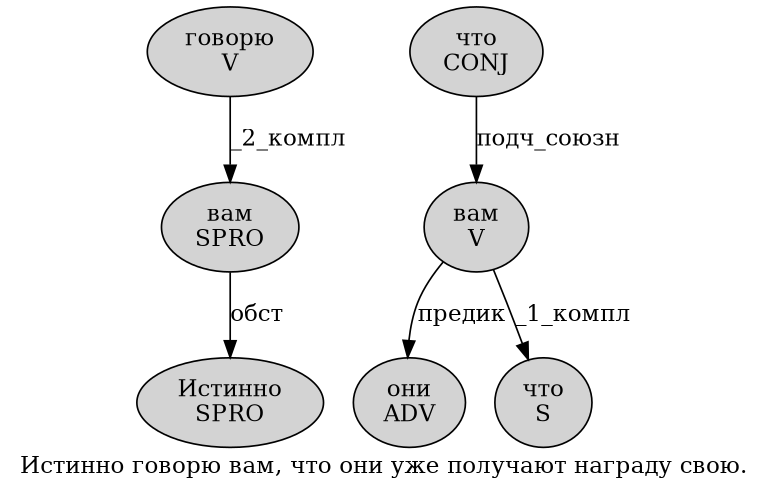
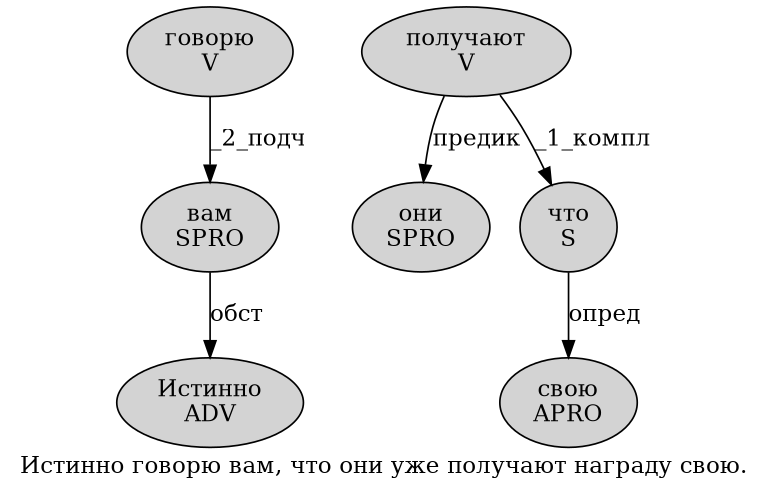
node "что CONJ": removed
edge "говорю V" -> "вам SPRO": label "_2_компл" -> "_2_подч"
node "вам V": label "вам V" -> "получают V"
node "Истинно SPRO": label "Истинно SPRO" -> "Истинно ADV"
node "они ADV": label "они ADV" -> "они SPRO"
node "свою APRO": added
